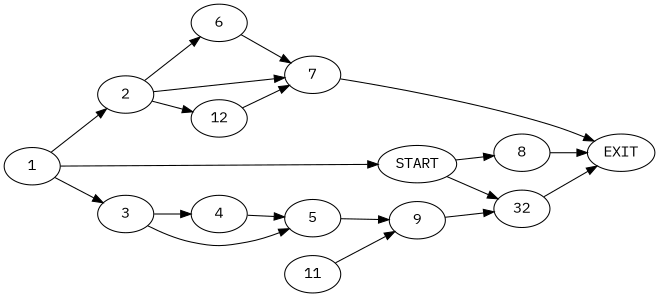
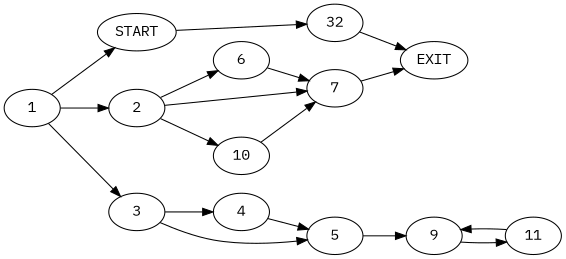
node "12": label "12" -> "10"
node "8": removed
edge "9" -> "32": now "9" -> "11"
